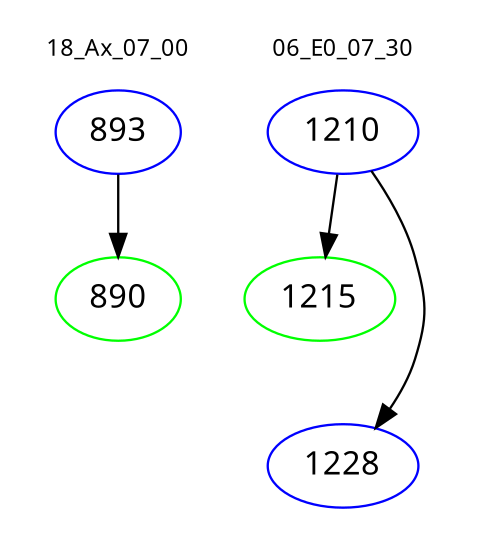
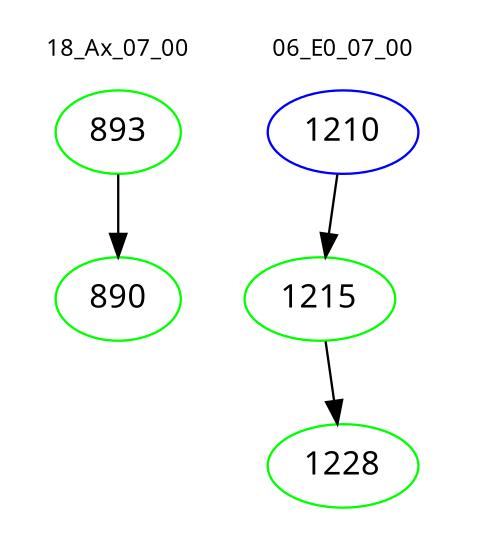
cluster "06_E0_07_30": label "06_E0_07_30" -> "06_E0_07_00"
node "893": color blue -> green
edge "1210" -> "1228": now "1215" -> "1228"
node "1228": color blue -> green
